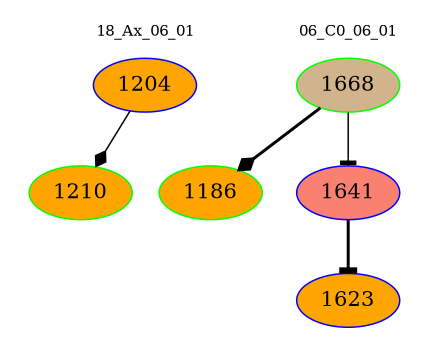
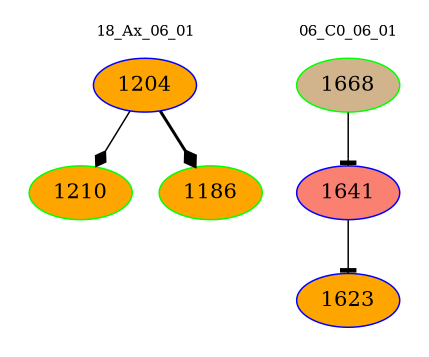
edge "1668" -> "1186": now "1204" -> "1186"
edge "1641" -> "1623": style bold -> solid
